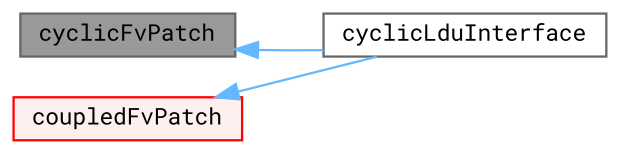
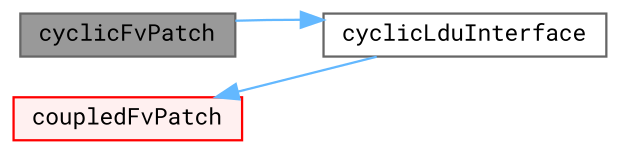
edge "cyclicLduInterface" -> "cyclicFvPatch": reversed
